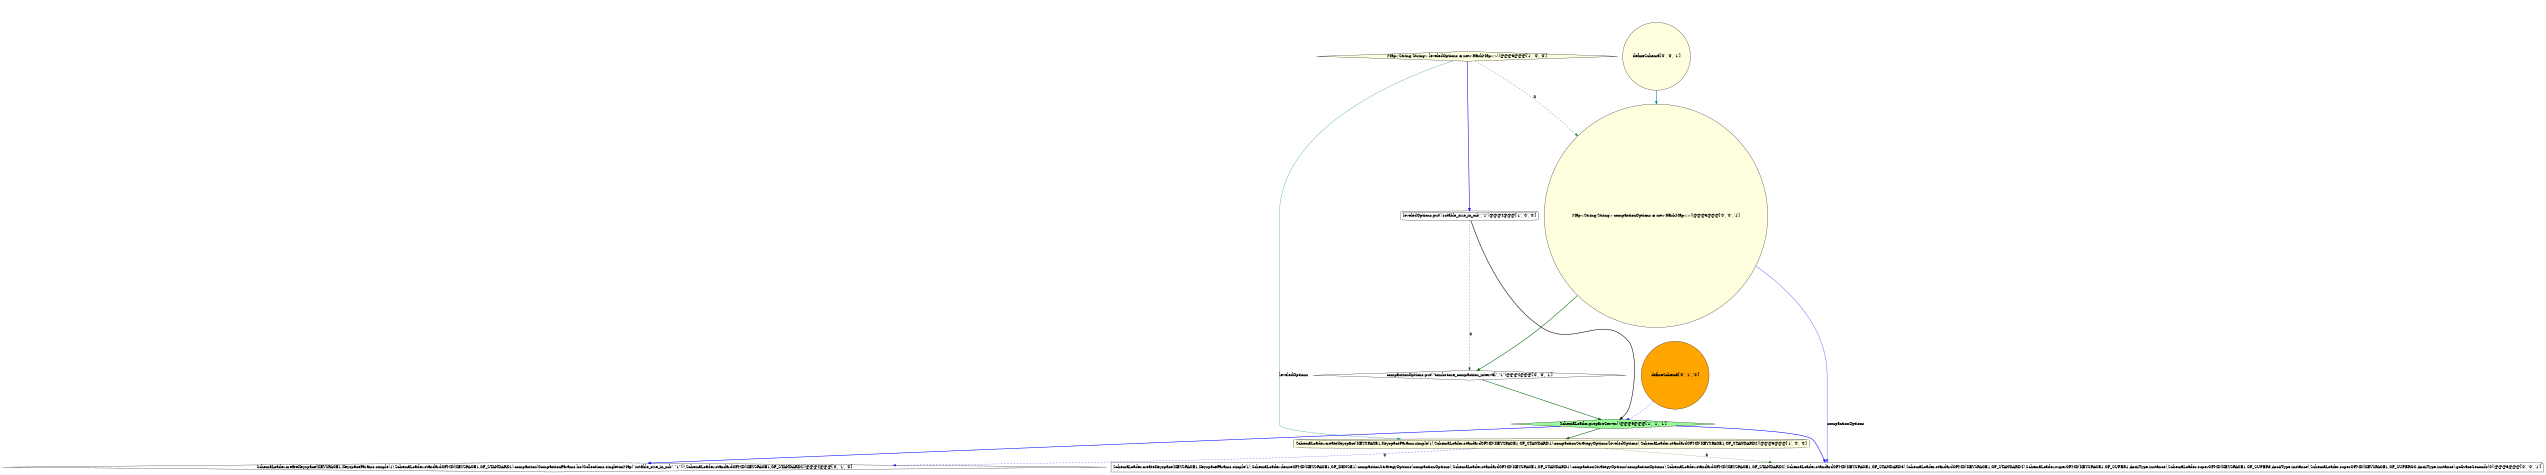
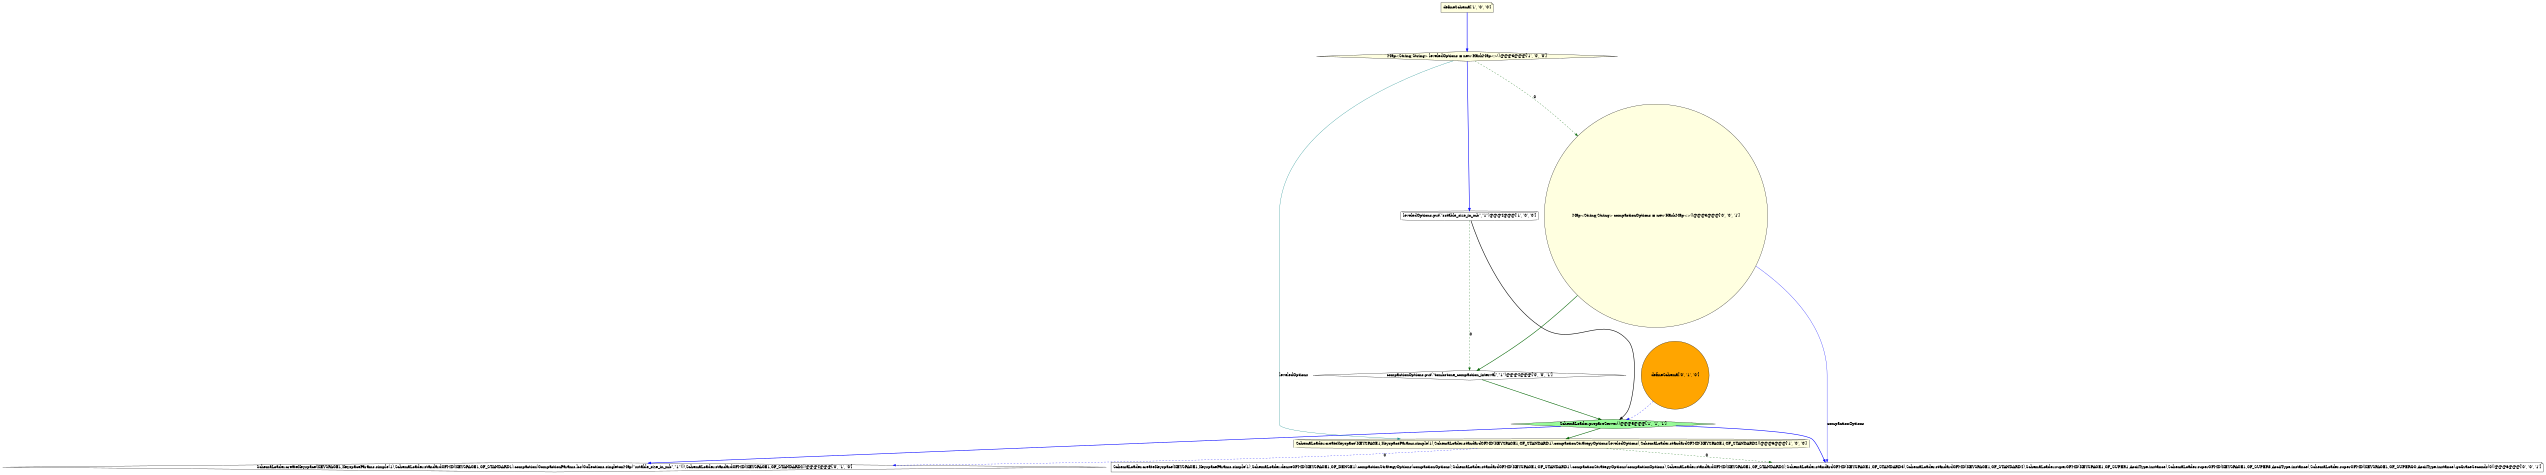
node "defineSchema['1', '0', '0']": added
node "defineSchema['0', '0', '1']": removed
